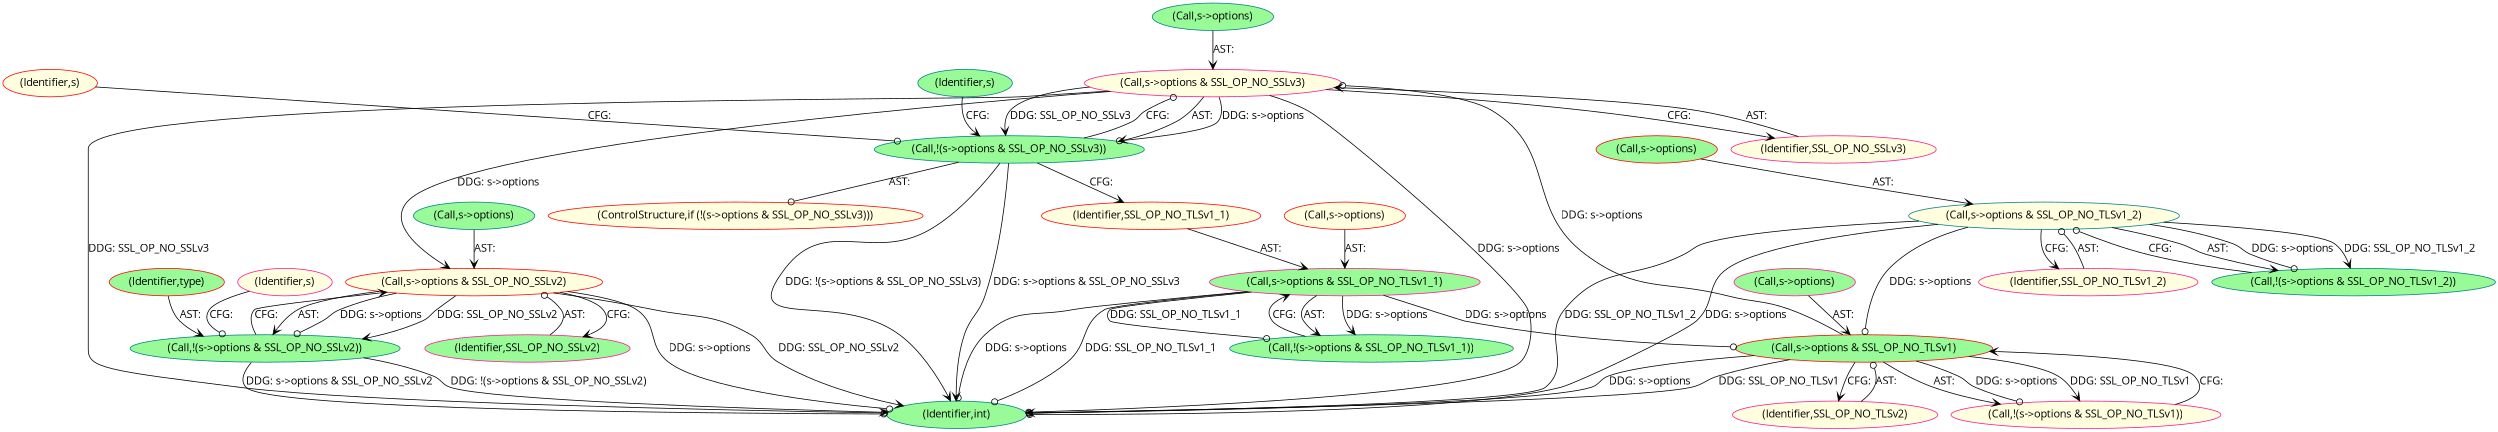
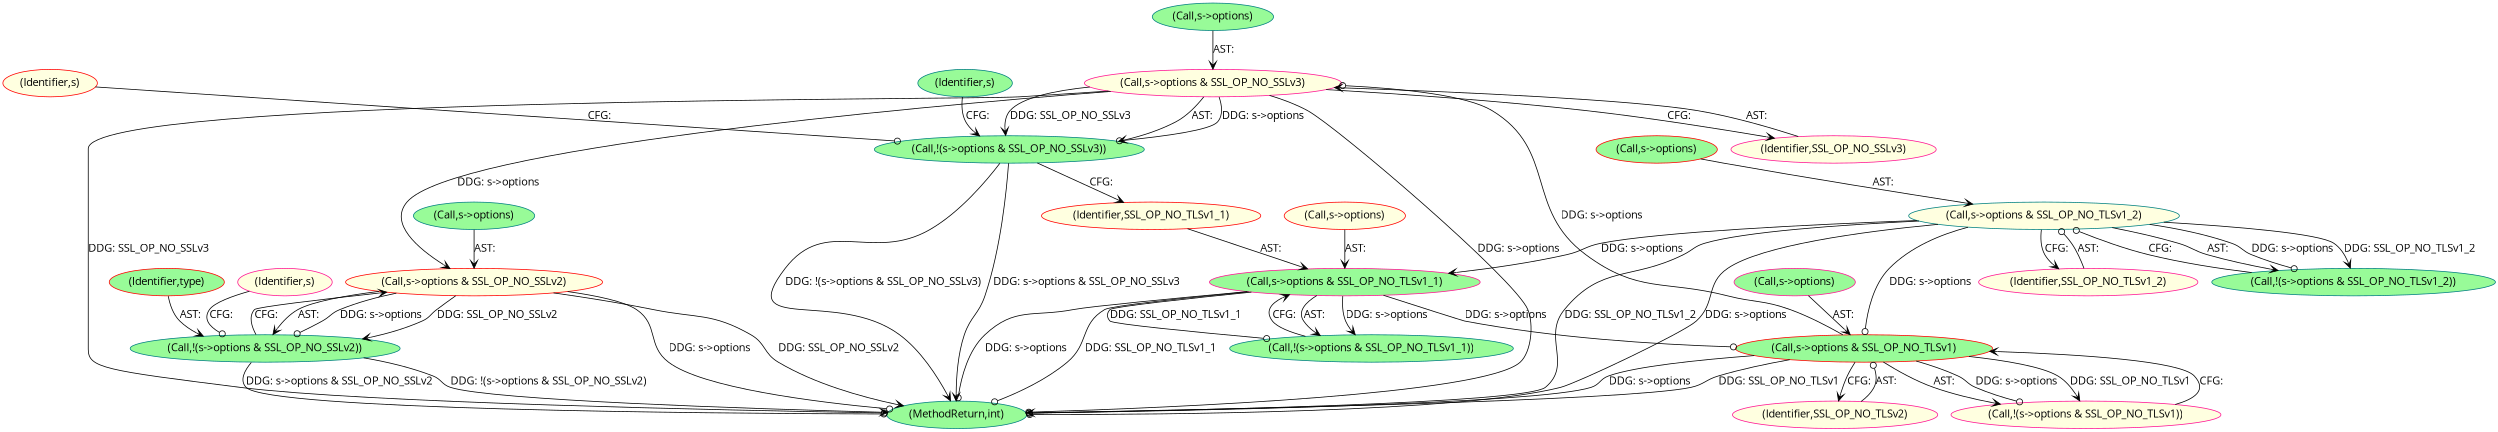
edge "(Call,!(s->options & SSL_OP_NO_SSLv3))" -> "(Call,s->options & SSL_OP_NO_SSLv3)": removed, label "CFG:"
node "(ControlStructure,if (!(s->options & SSL_OP_NO_SSLv3)))": removed
edge "(Call,s->options & SSL_OP_NO_TLSv1_2)" -> "(Call,s->options & SSL_OP_NO_TLSv1_1)": added, label "DDG: s->options"
node "(Identifier,SSL_OP_NO_SSLv2)": removed
node "(Identifier,int)": label "(Identifier,int)" -> "(MethodReturn,int)"
